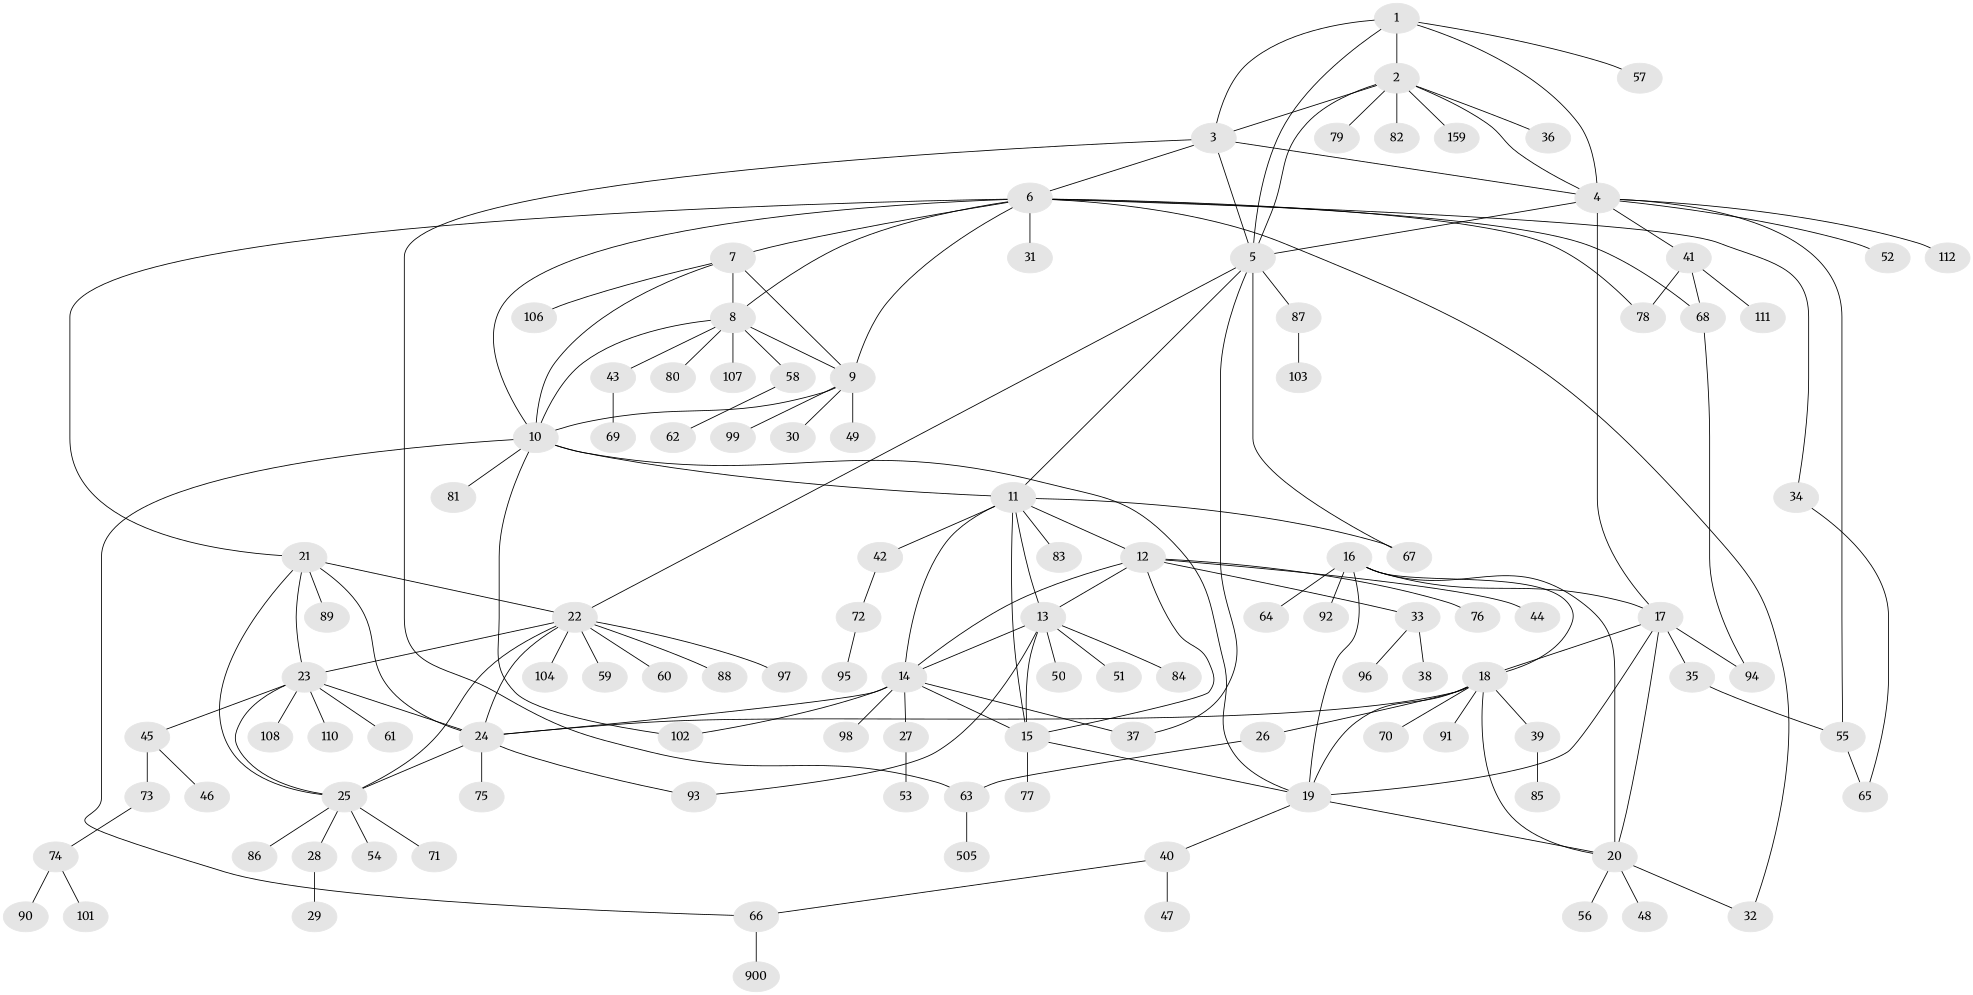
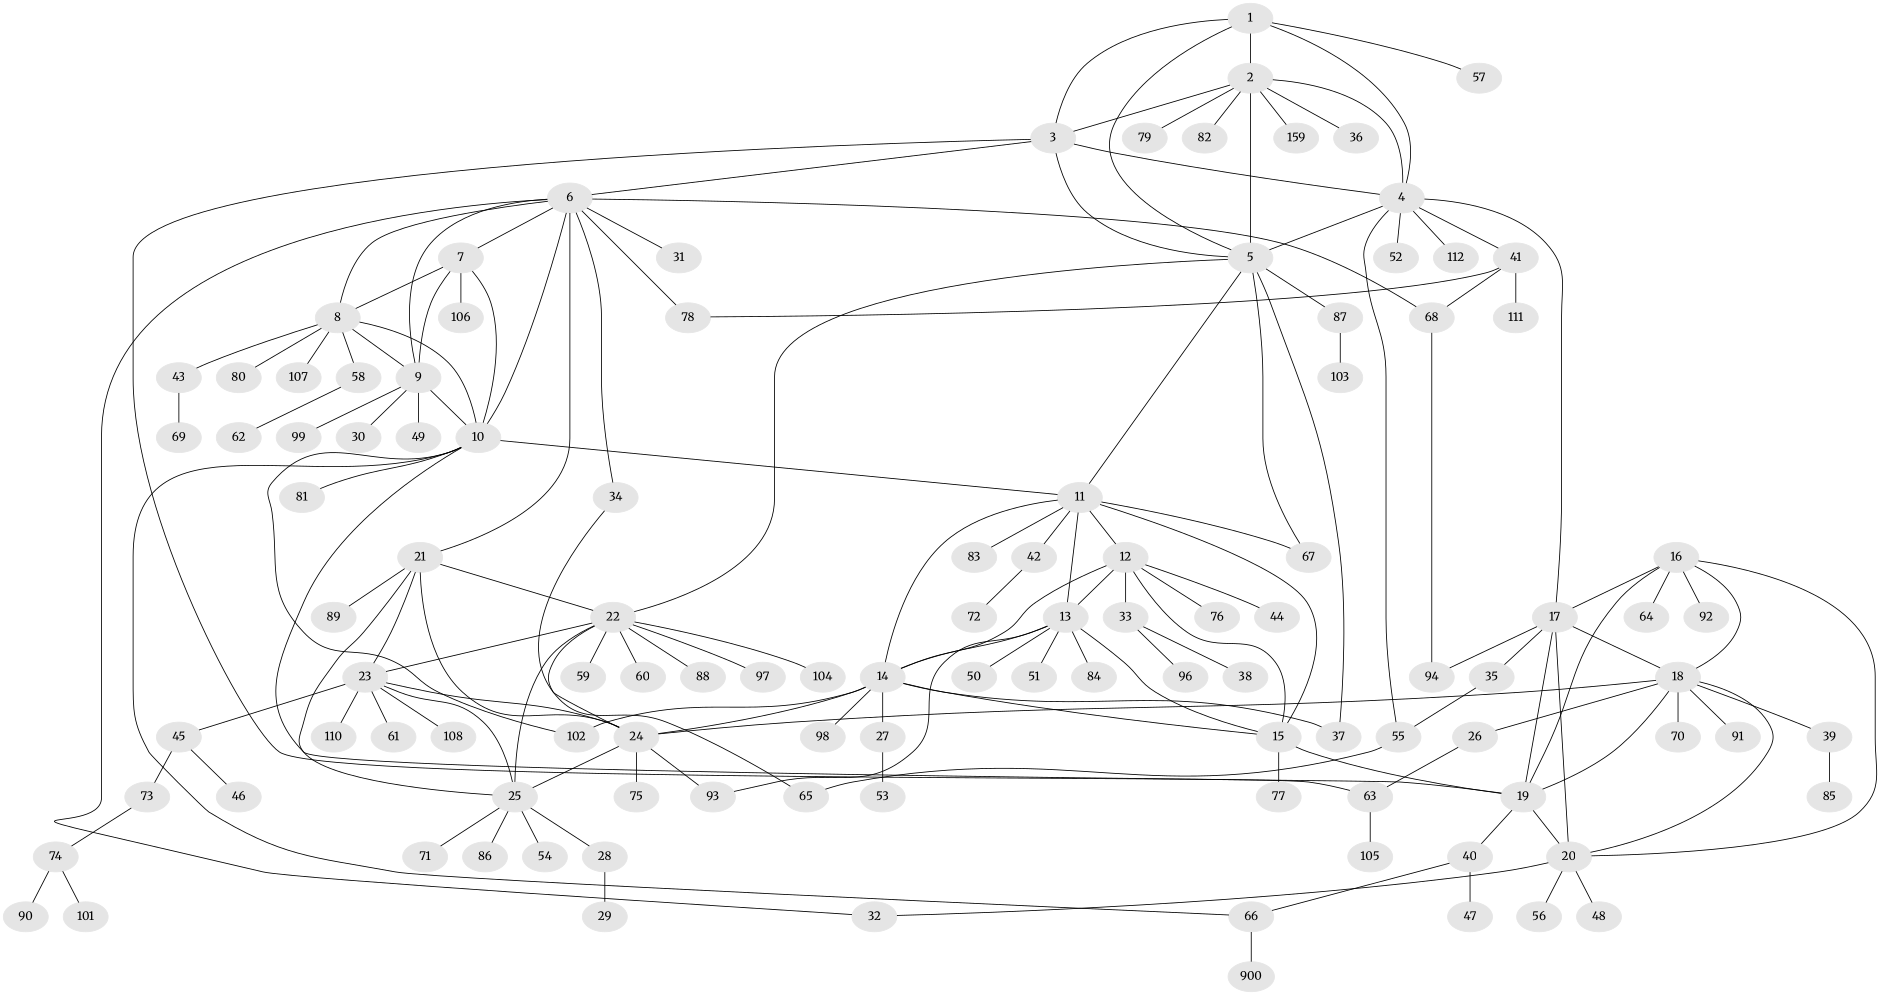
node "95": removed
node "505": label "505" -> "105"
